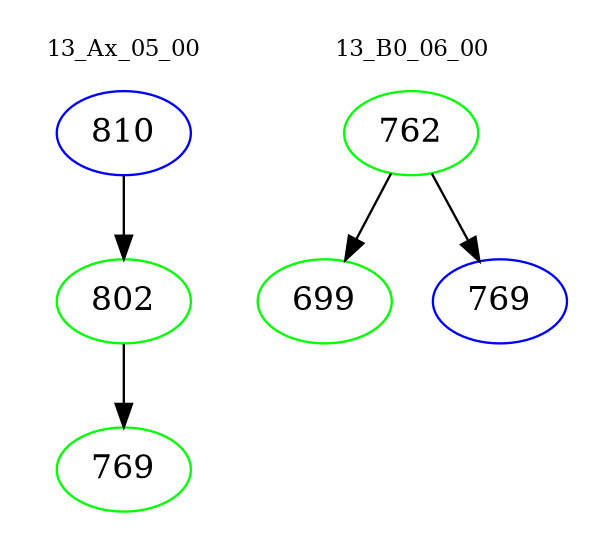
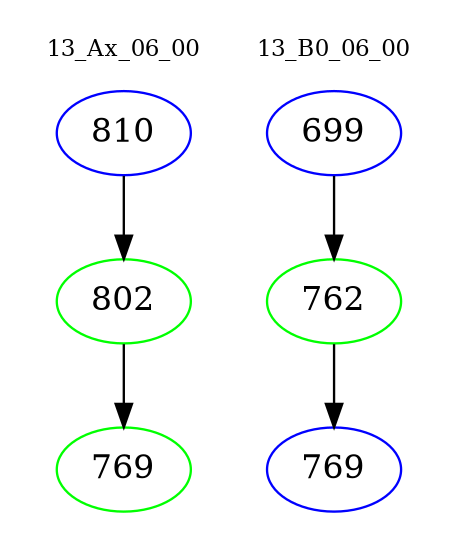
cluster "13_Ax_05_00": label "13_Ax_05_00" -> "13_Ax_06_00"
edge "762" -> "699": reversed
node "699": color green -> blue
